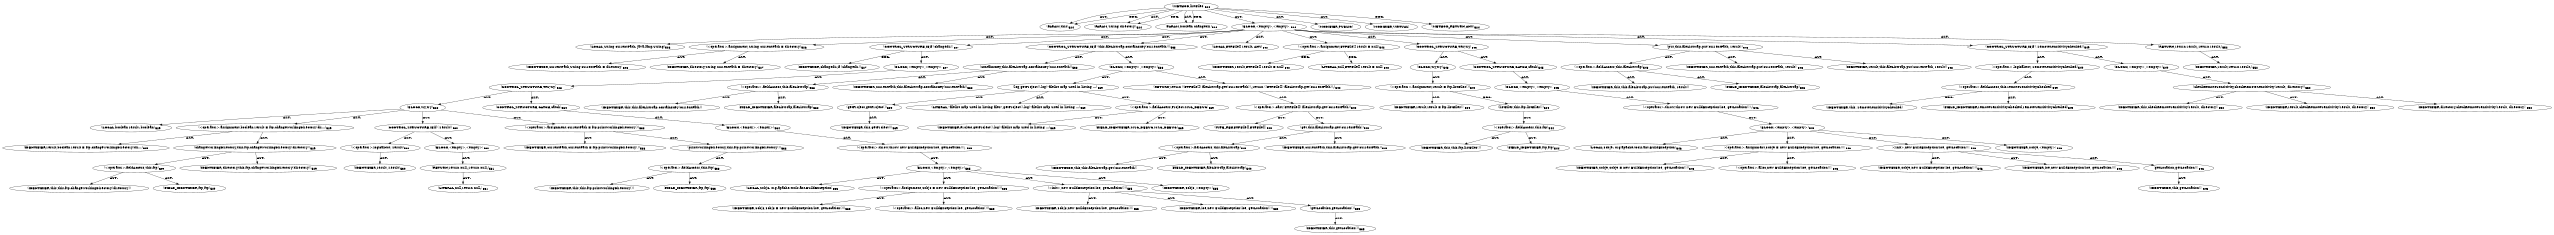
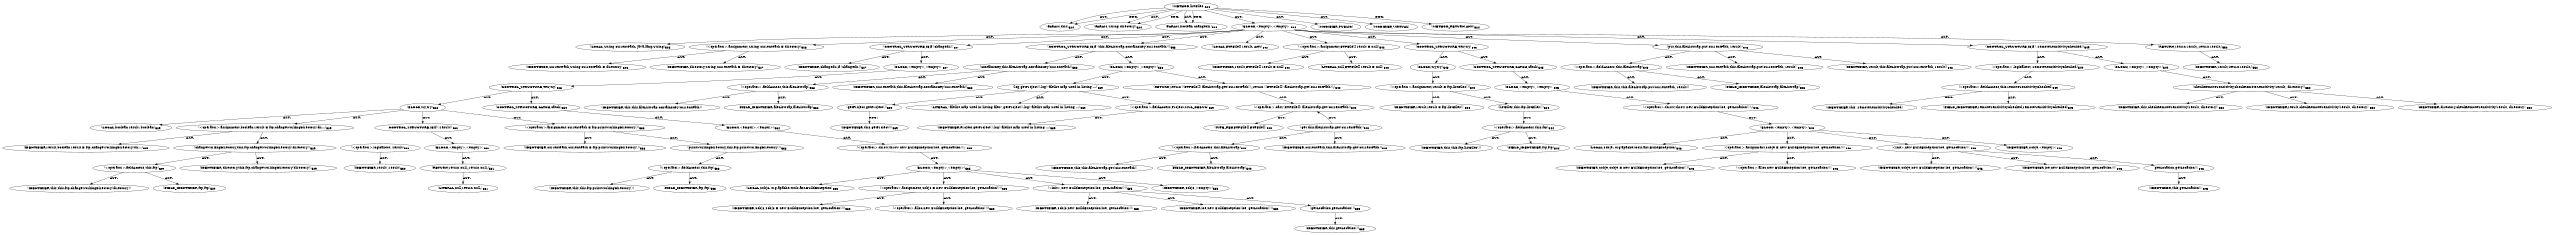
edge "(CONTROL_STRUCTURE,IF,if (changedir))" -> "(IDENTIFIER,changedir,if (changedir))": label "DDG: " -> "AST: "
edge "(<operator>.assignment,FTPFile[] result = null)" -> "(IDENTIFIER,result,FTPFile[] result = null)": label "DDG: " -> "AST: "
edge "(<operator>.assignment,FTPFile[] result = null)" -> "(LITERAL,null,FTPFile[] result = null)": label "DDG: " -> "AST: "
edge "(<operator>.assignment,result = ftp.listFiles())" -> "(listFiles,this.ftp.listFiles())": label "DDG: " -> "AST: "
edge "(getProject,getProject())" -> "(IDENTIFIER,this,getProject())": label "AST: " -> "DDG: "
edge "(<operator>.cast,(FTPFile[]) fileListMap.get(currentPath))" -> "(get,this.fileListMap.get(currentPath))": reversed
node "(FIELD_IDENTIFIER,MSG_DEBUG,MSG_DEBUG)": removed
edge "(CONTROL_STRUCTURE,IF,if (!result))" -> "(<operator>.logicalNot,!result)": removed, label "AST:"
